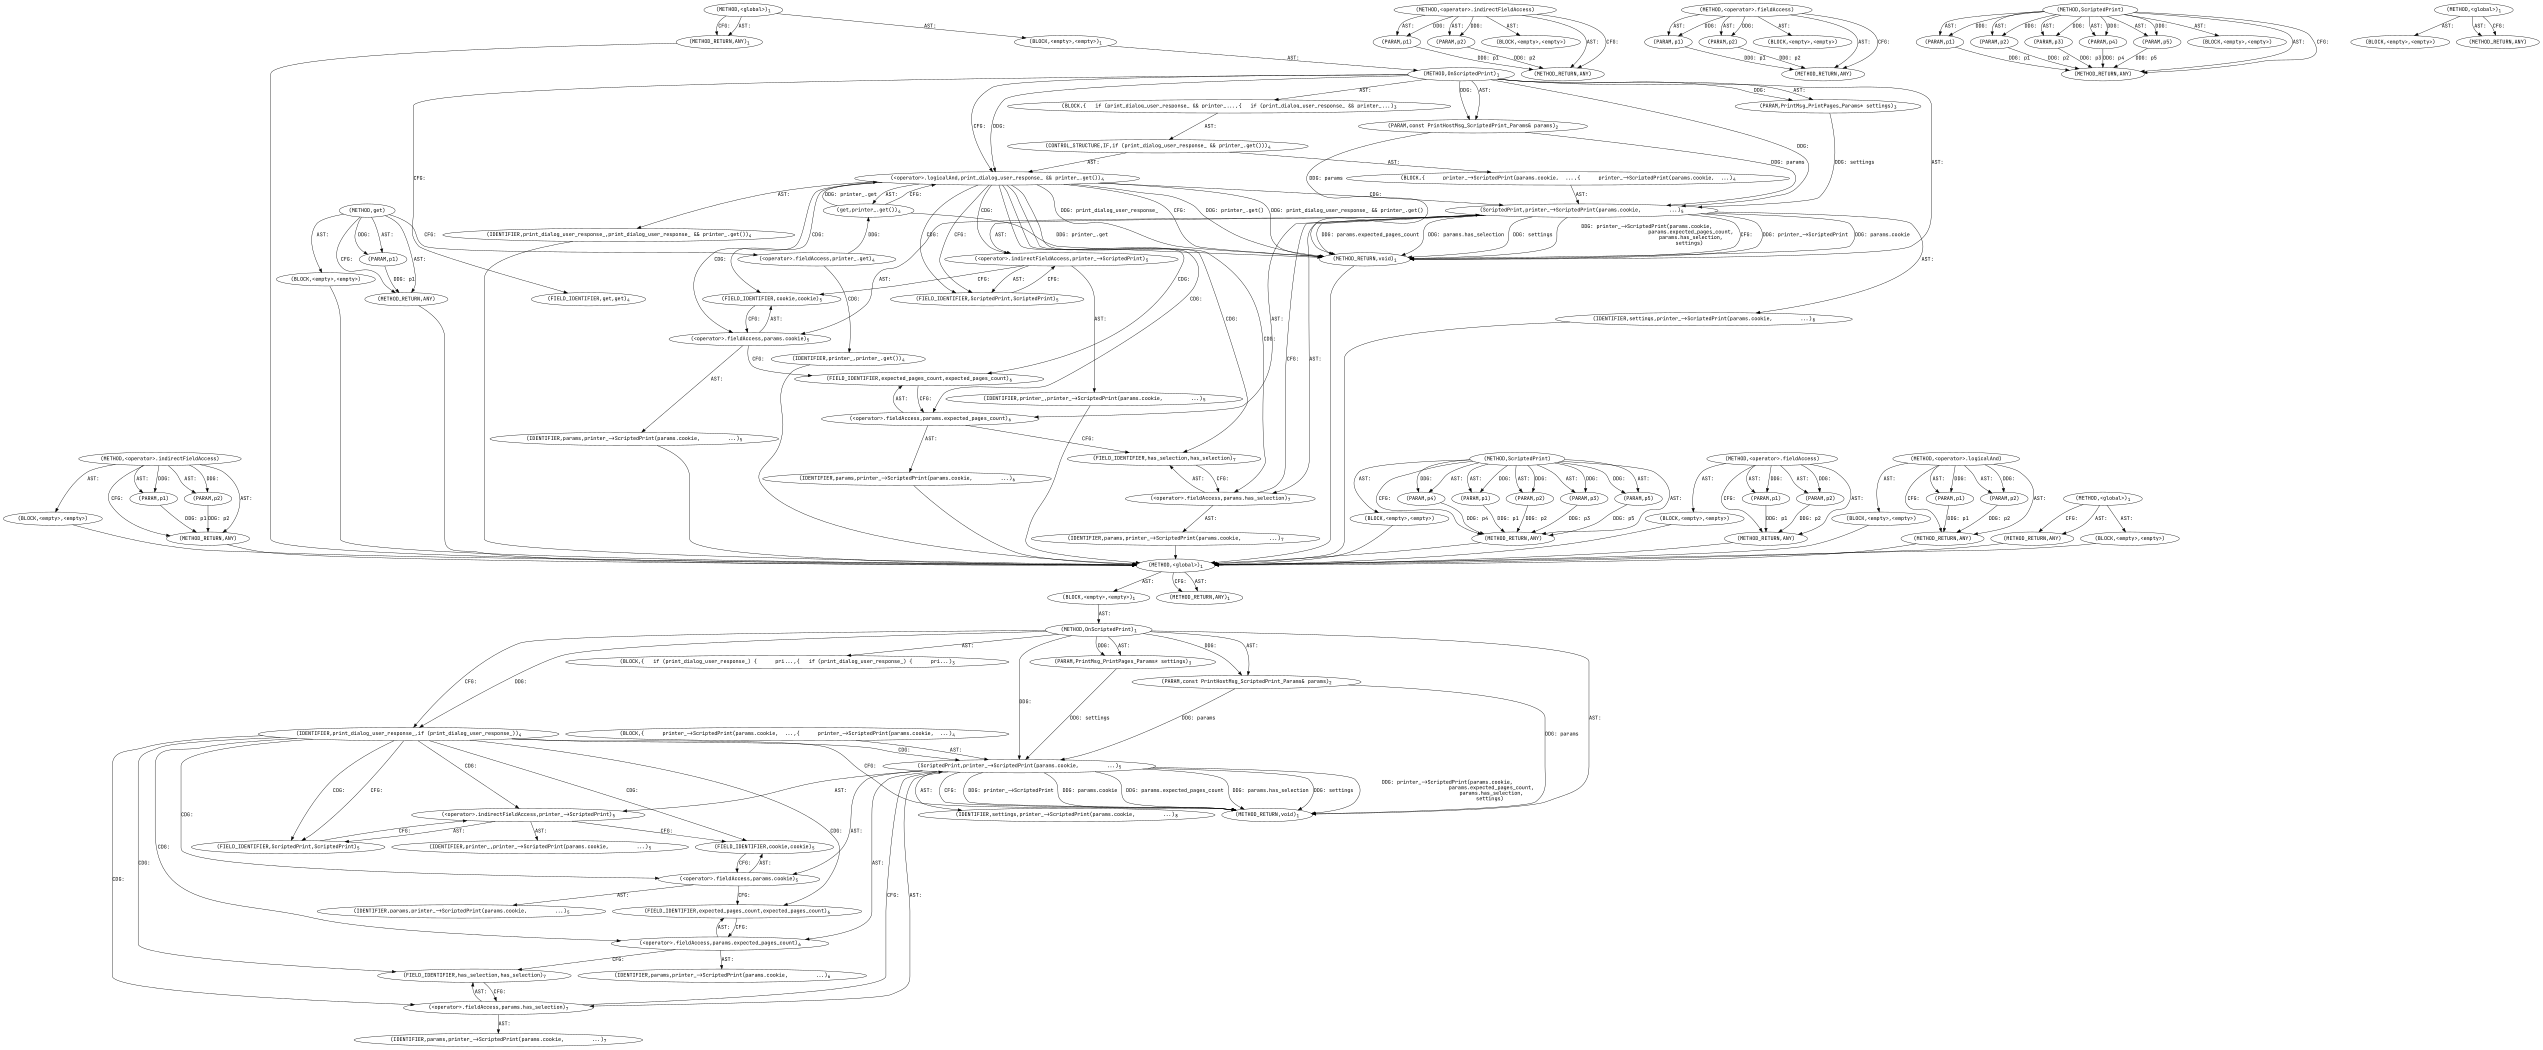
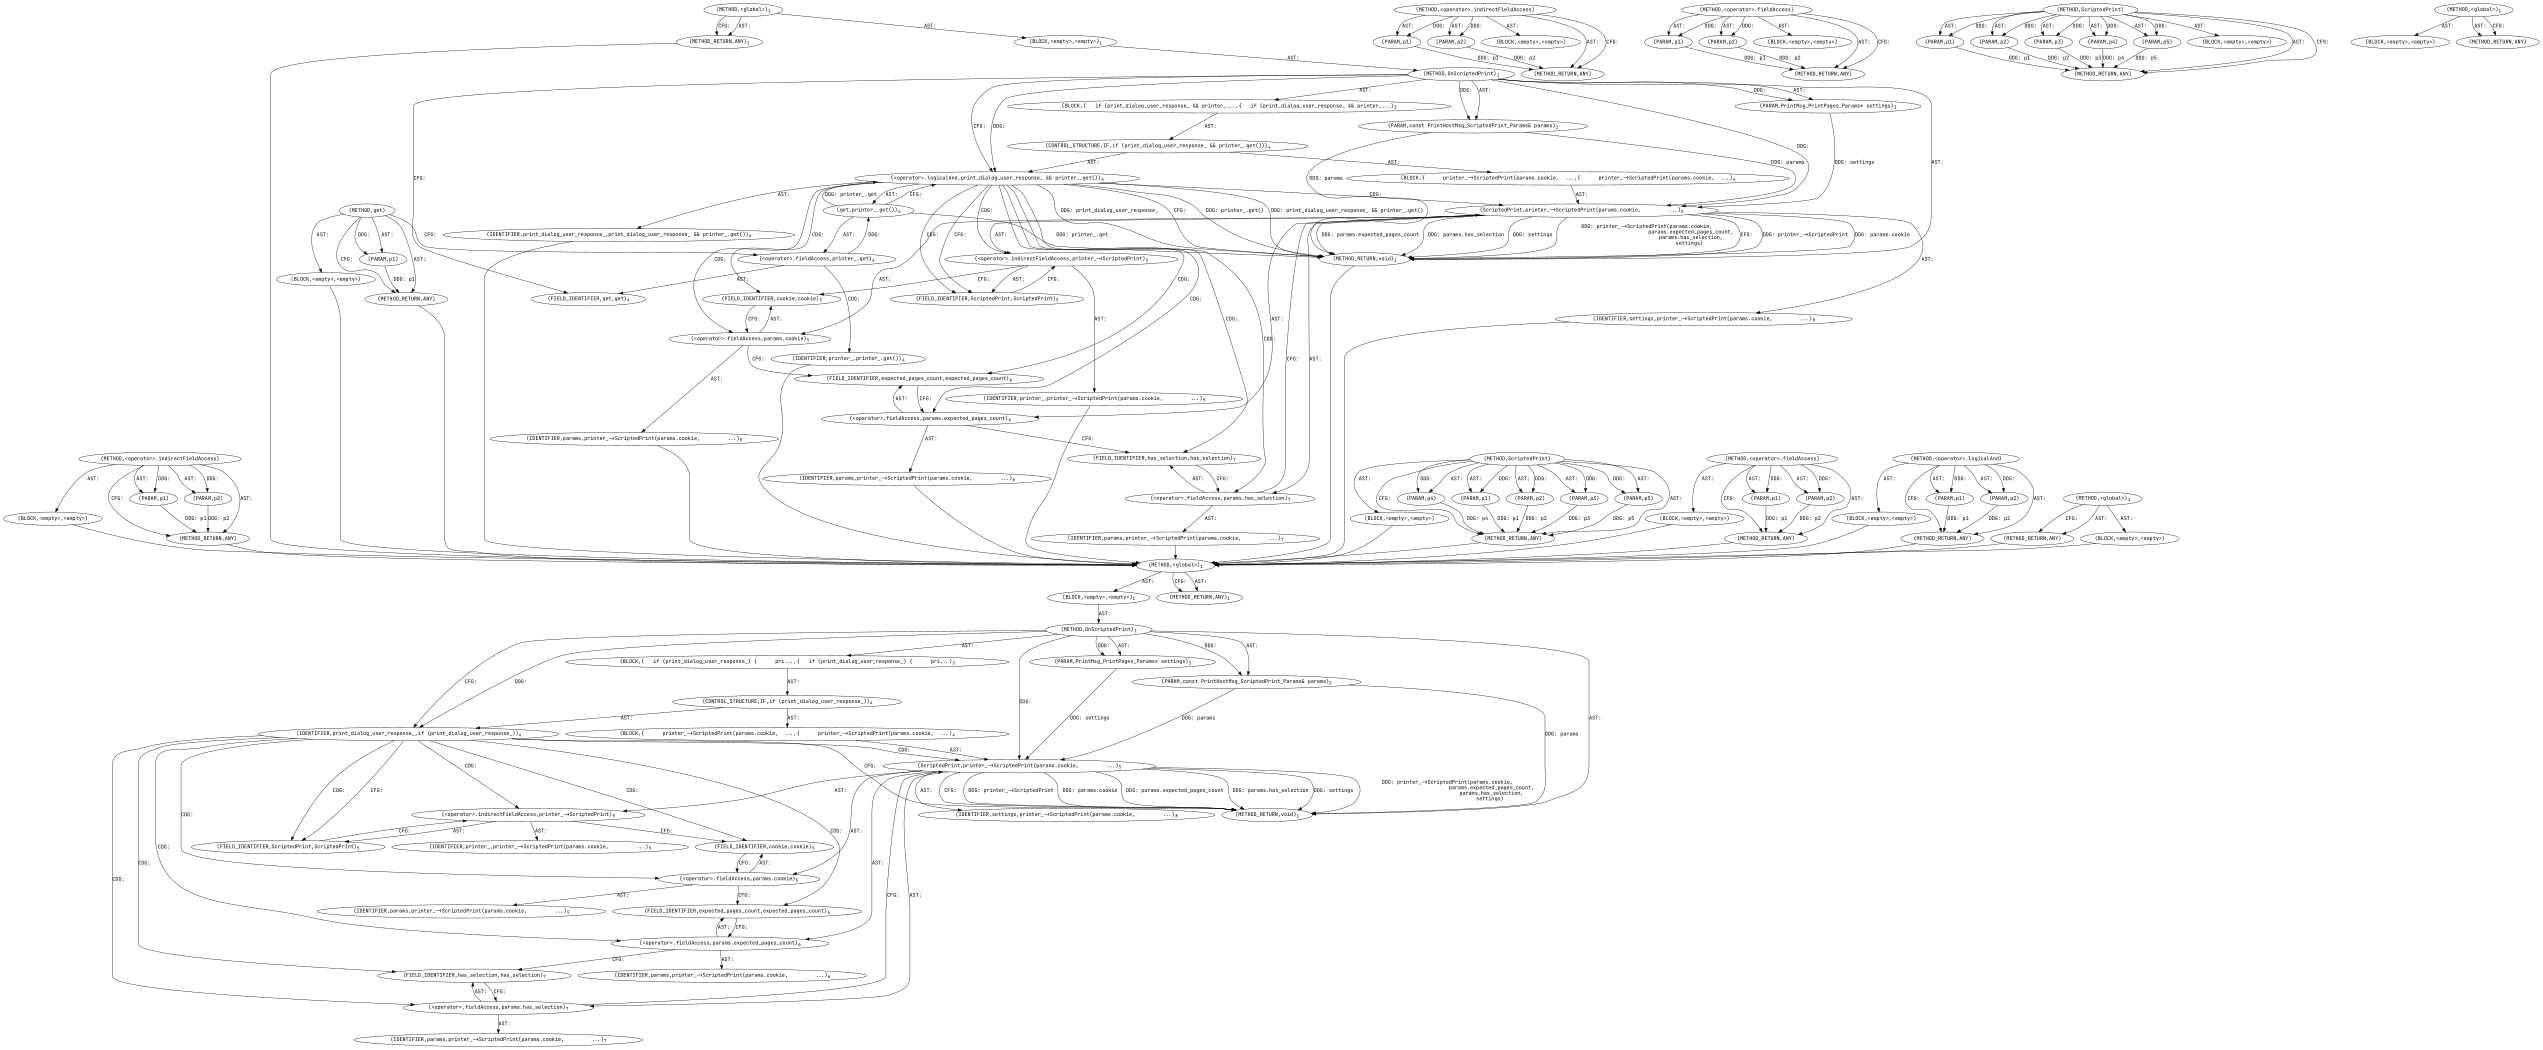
edge "(get,printer_.get())" -> "(<operator>.fieldAccess,printer_.get)": added, label "AST:"
edge "(<operator>.fieldAccess,printer_.get)" -> "(FIELD_IDENTIFIER,get,get)": added, label "AST:"
node "(CONTROL_STRUCTURE,IF,if (print_dialog_user_response_))": added
